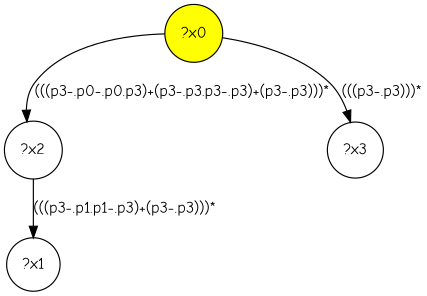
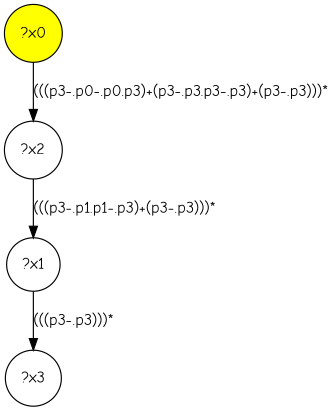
edge "?x0" -> "?x3": now "?x1" -> "?x3"
